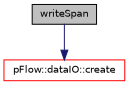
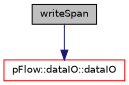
node "pFlow::dataIO::create": label "pFlow::dataIO::create" -> "pFlow::dataIO::dataIO"
